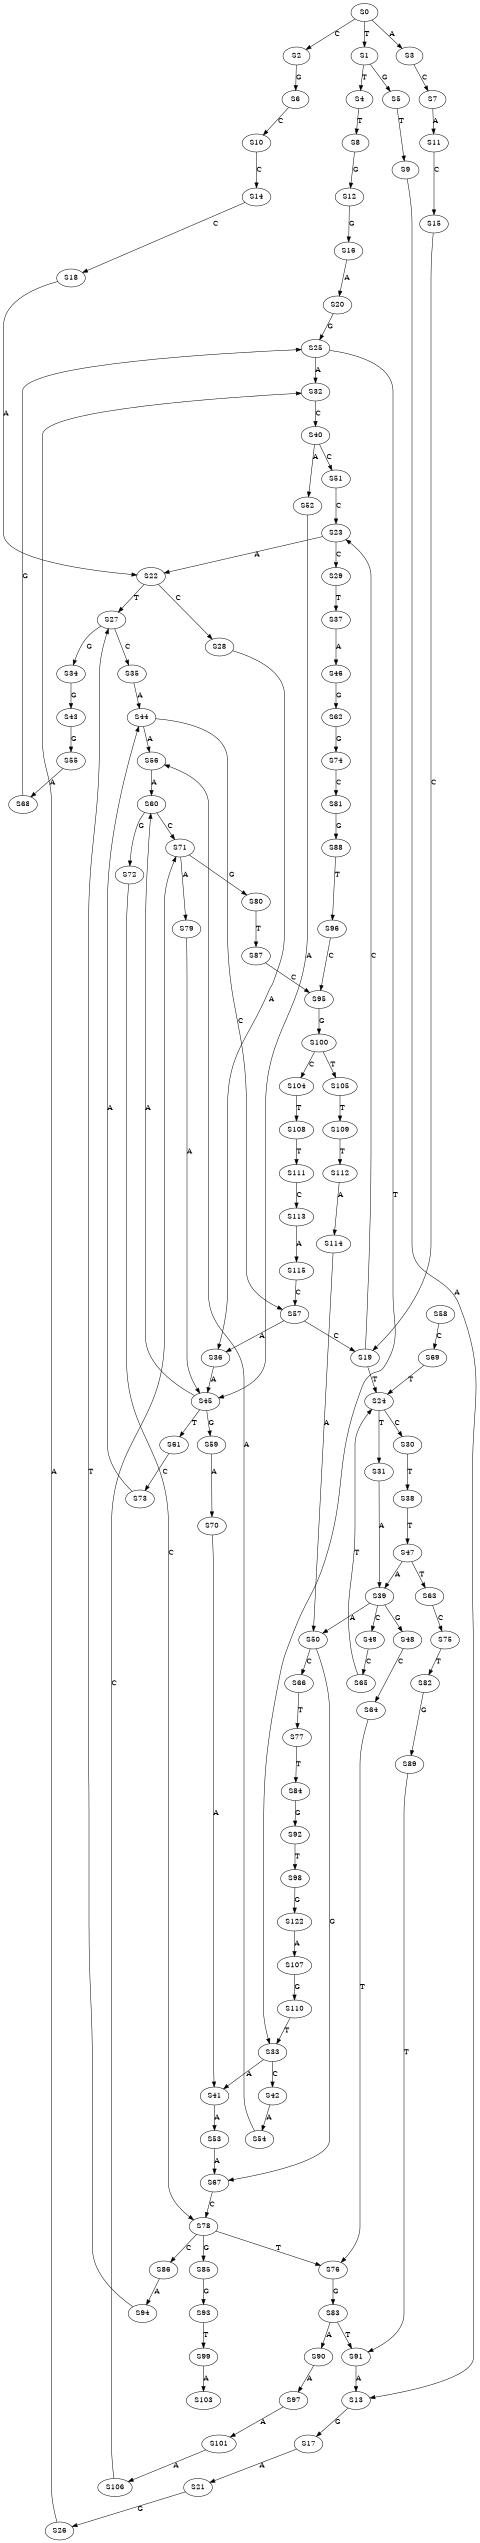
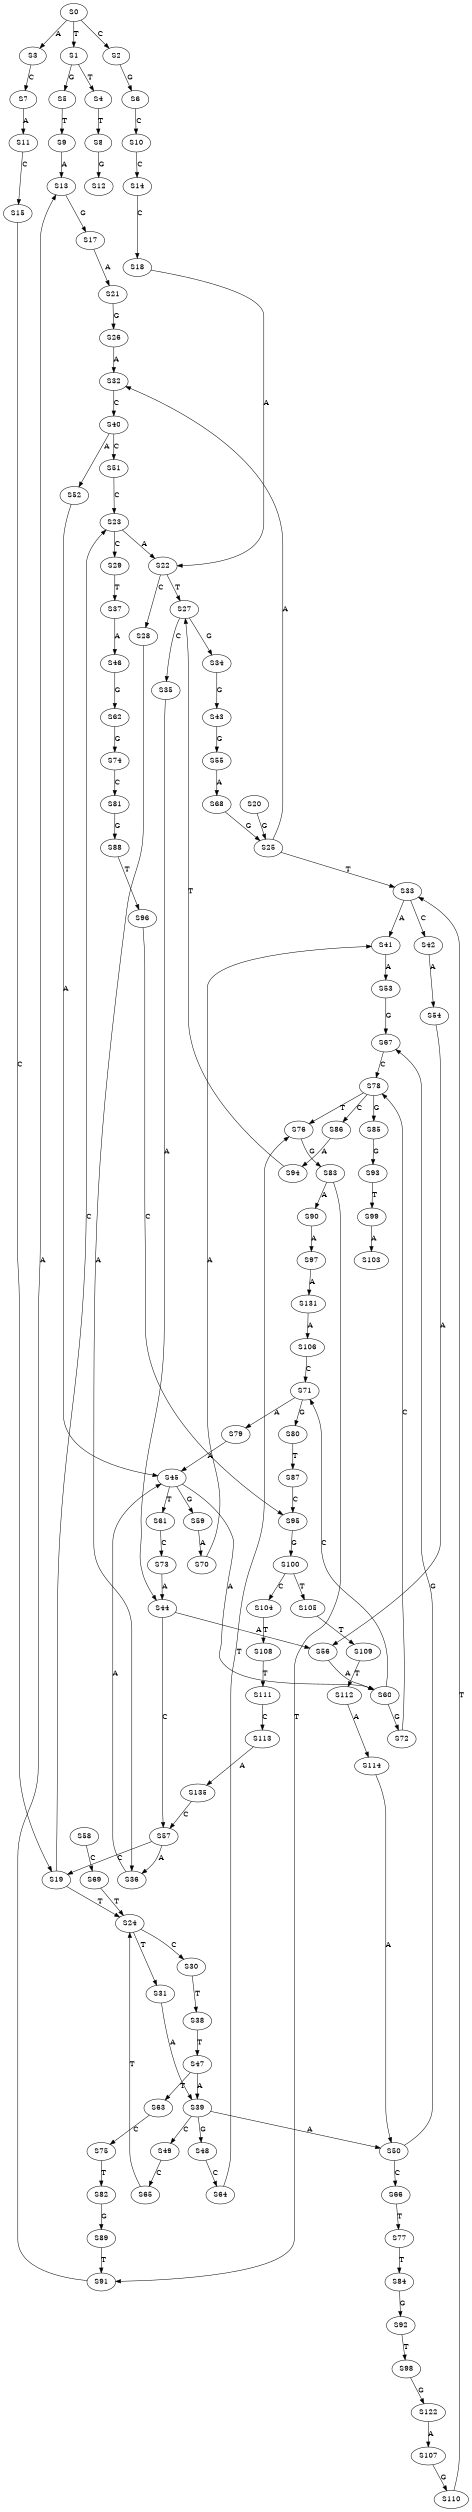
node "S16": removed
node "S115": label "S115" -> "S135"
edge "S53" -> "S67": label "A" -> "G"
node "S101": label "S101" -> "S131"
